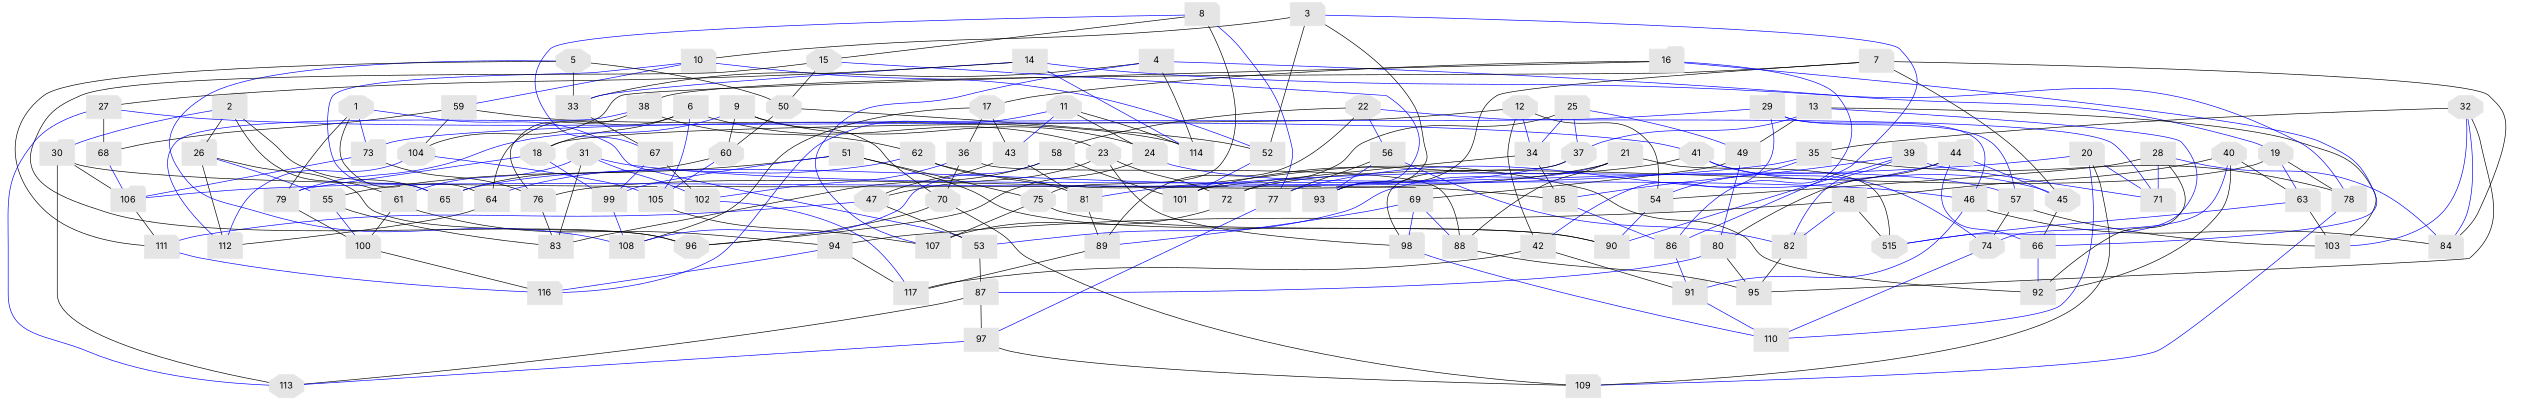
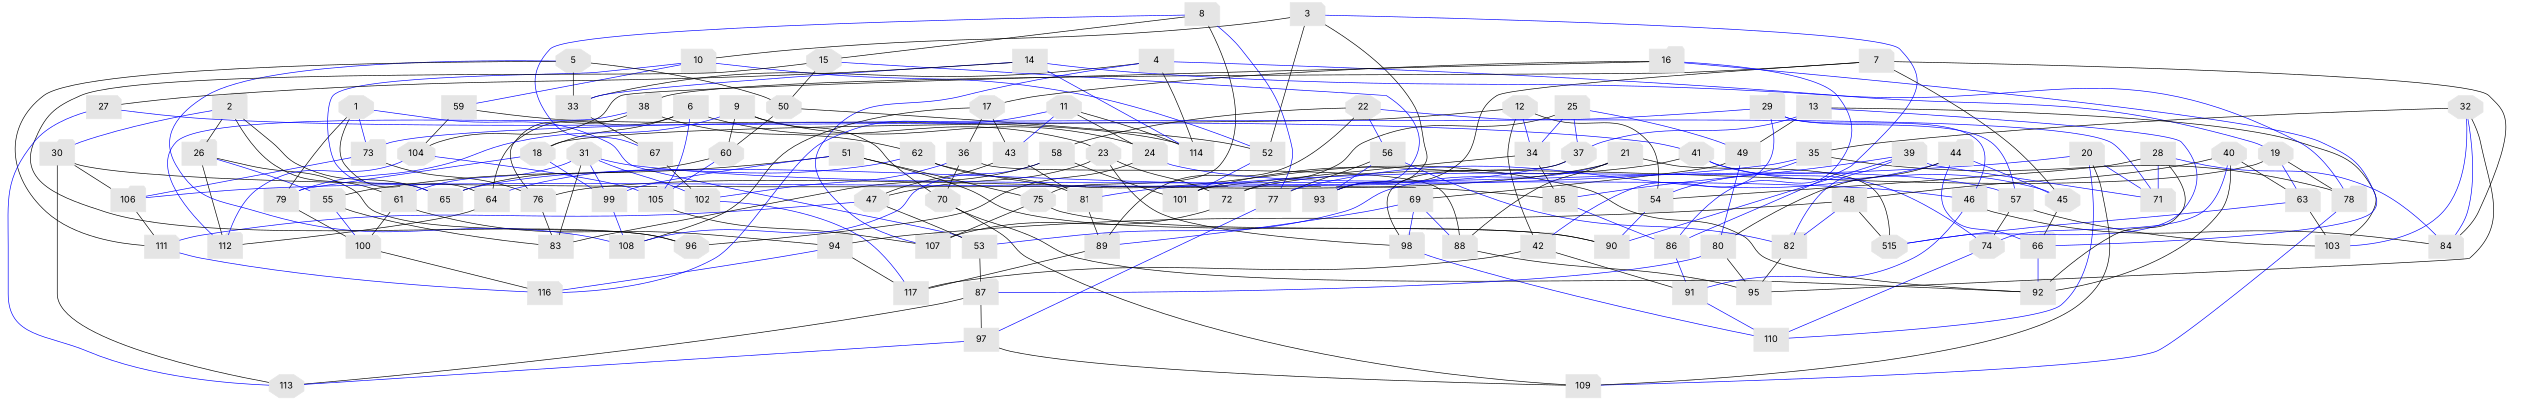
node "68": removed
edge "67" -- "99": now "31" -- "99"
edge "70" -- "96": now "70" -- "92"
